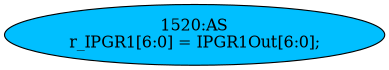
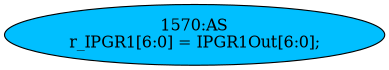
node "1520:AS r_IPGR1[6:0] = IPGR1Out[6:0];": label "1520:AS r_IPGR1[6:0] = IPGR1Out[6:0];" -> "1570:AS r_IPGR1[6:0] = IPGR1Out[6:0];"
